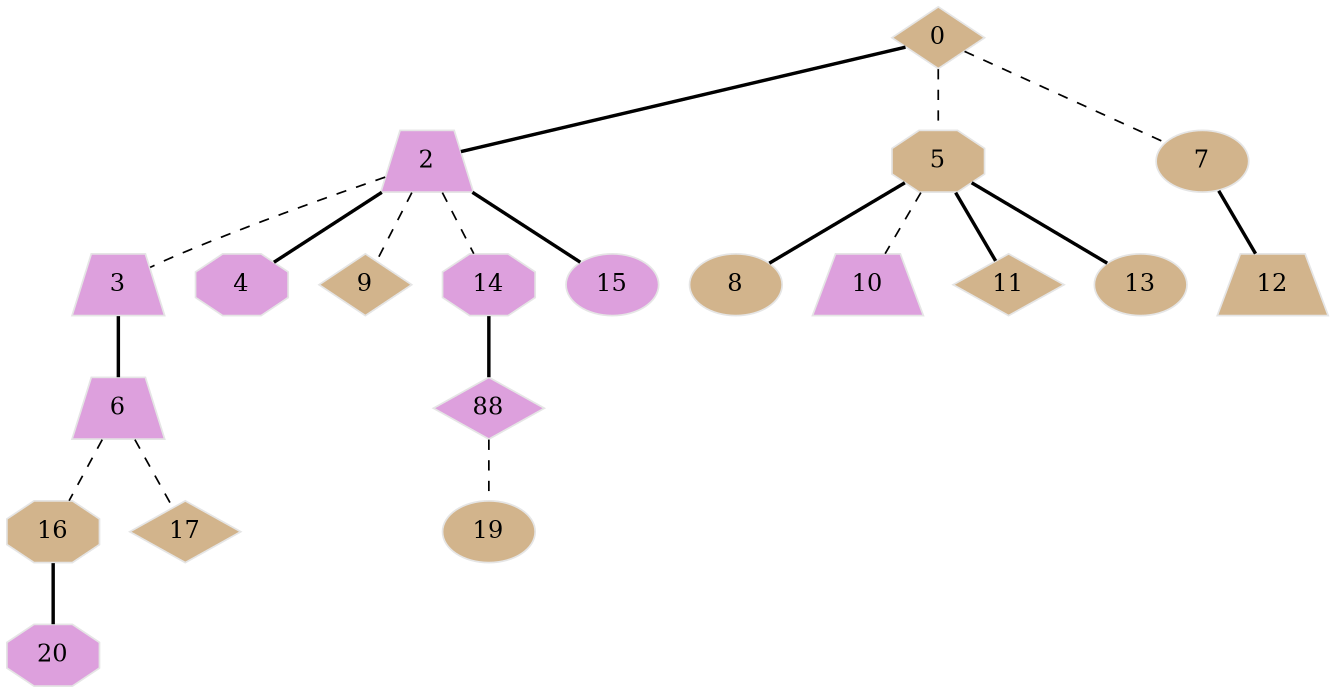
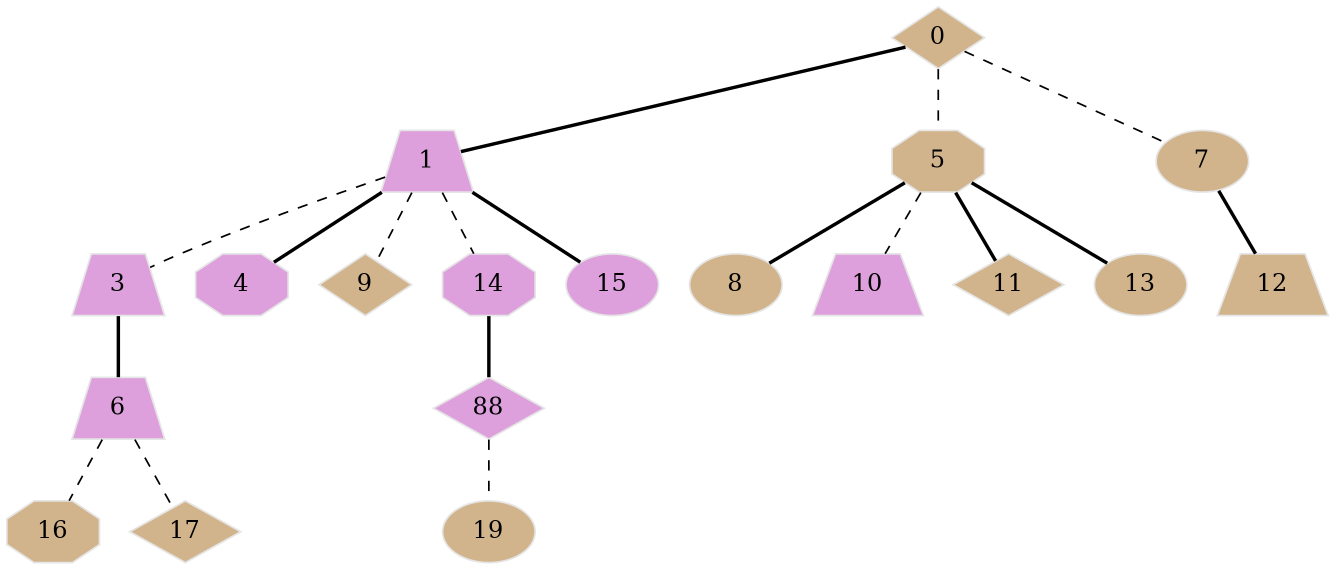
node "2": label "2" -> "1"
node "20": removed
